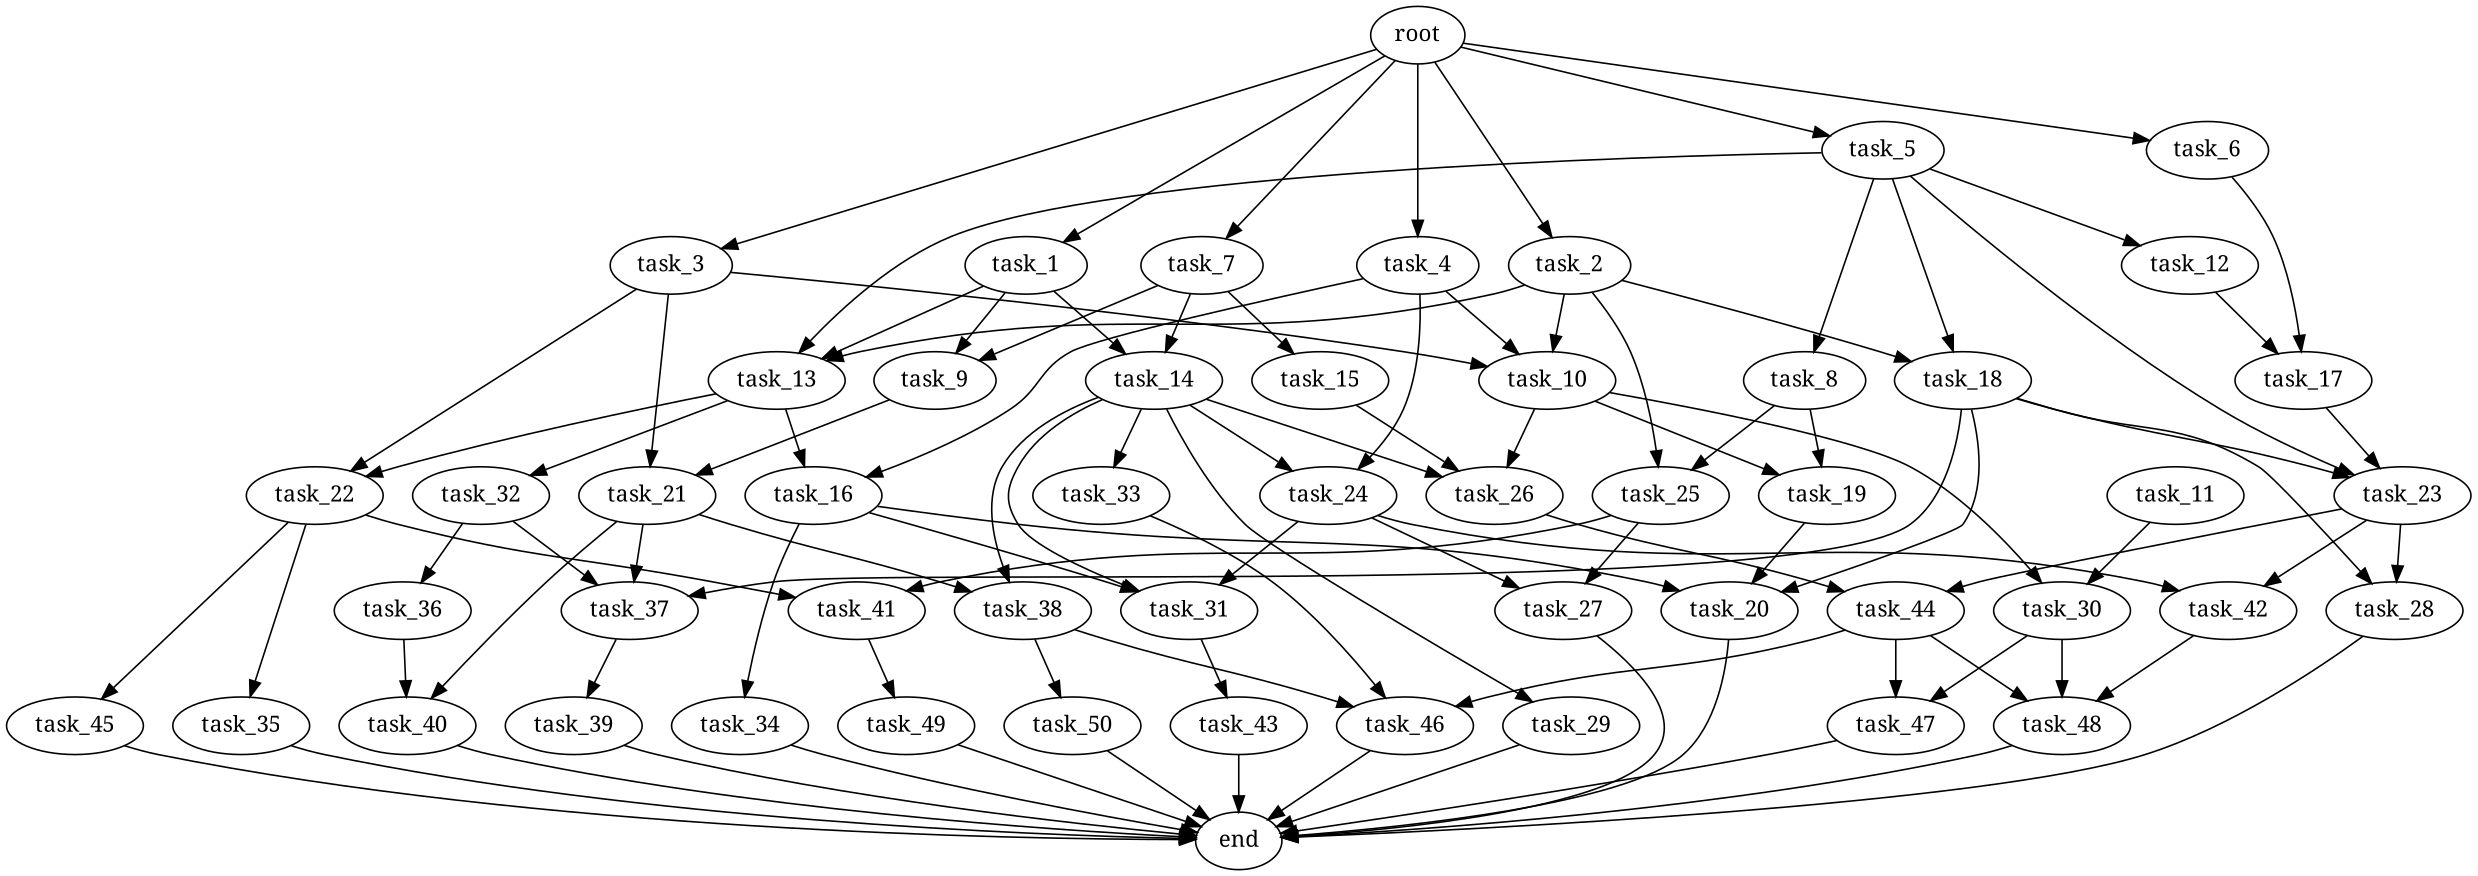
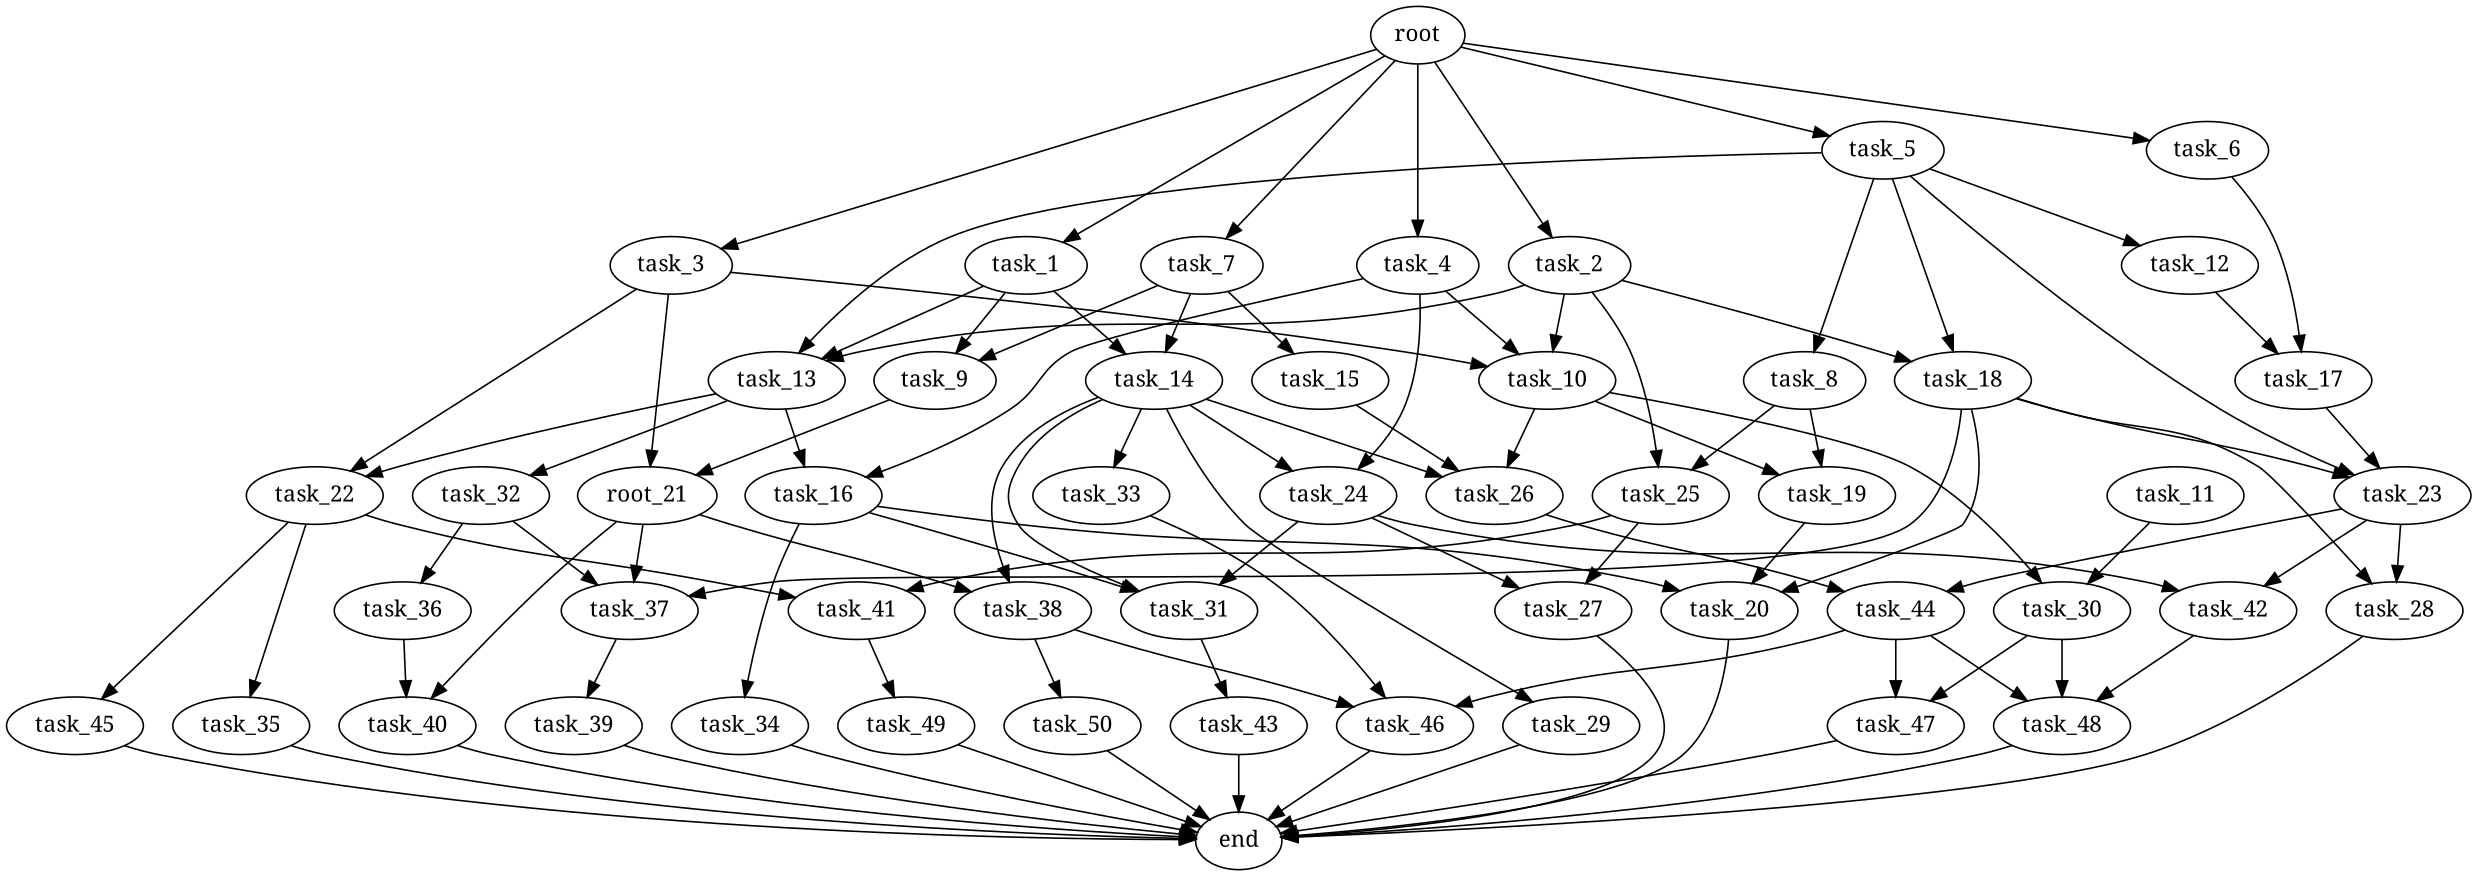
node "task_21": label "task_21" -> "root_21"
